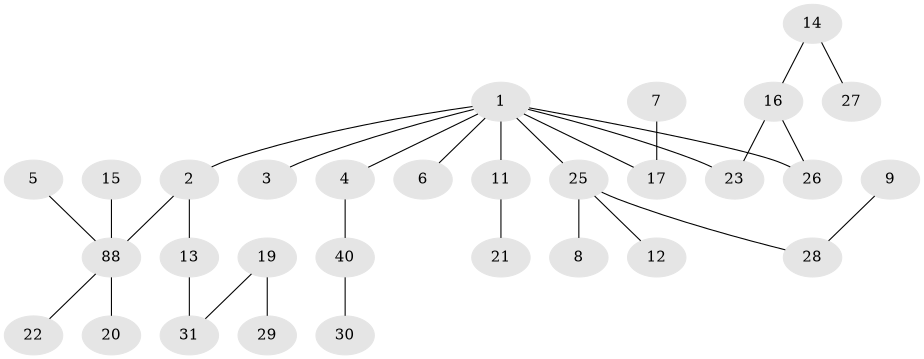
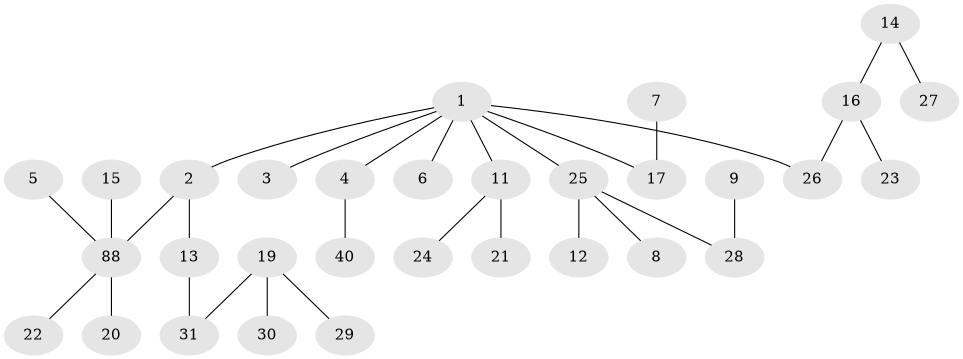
edge "1" -- "23": removed
node "24": added
edge "40" -- "30": now "19" -- "30"
